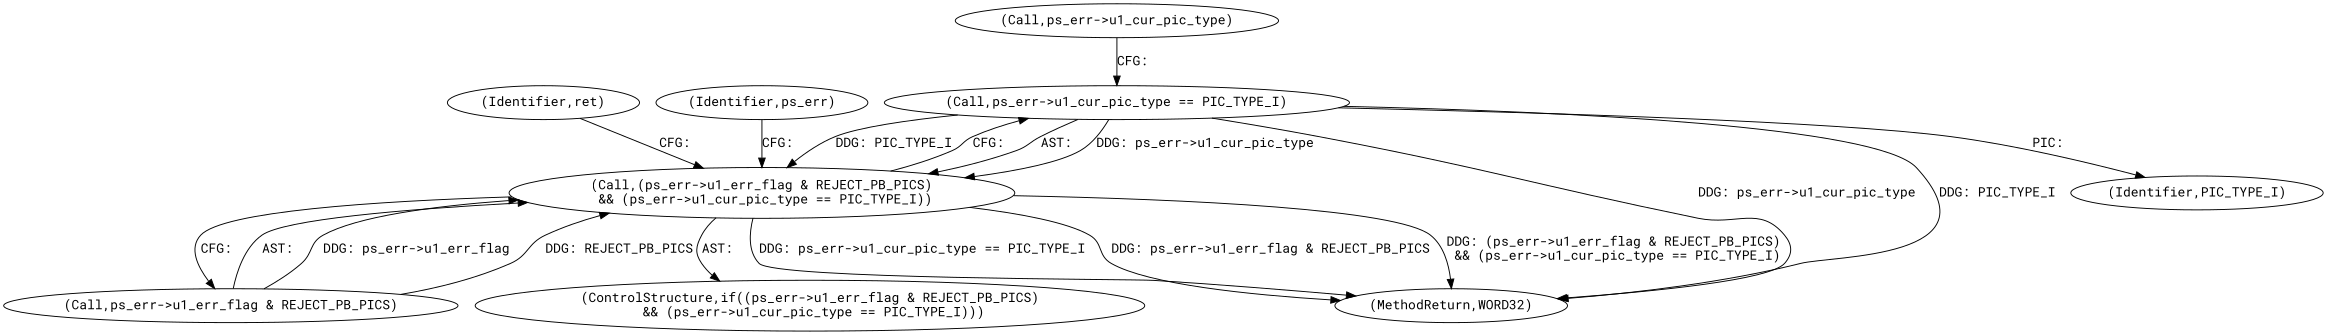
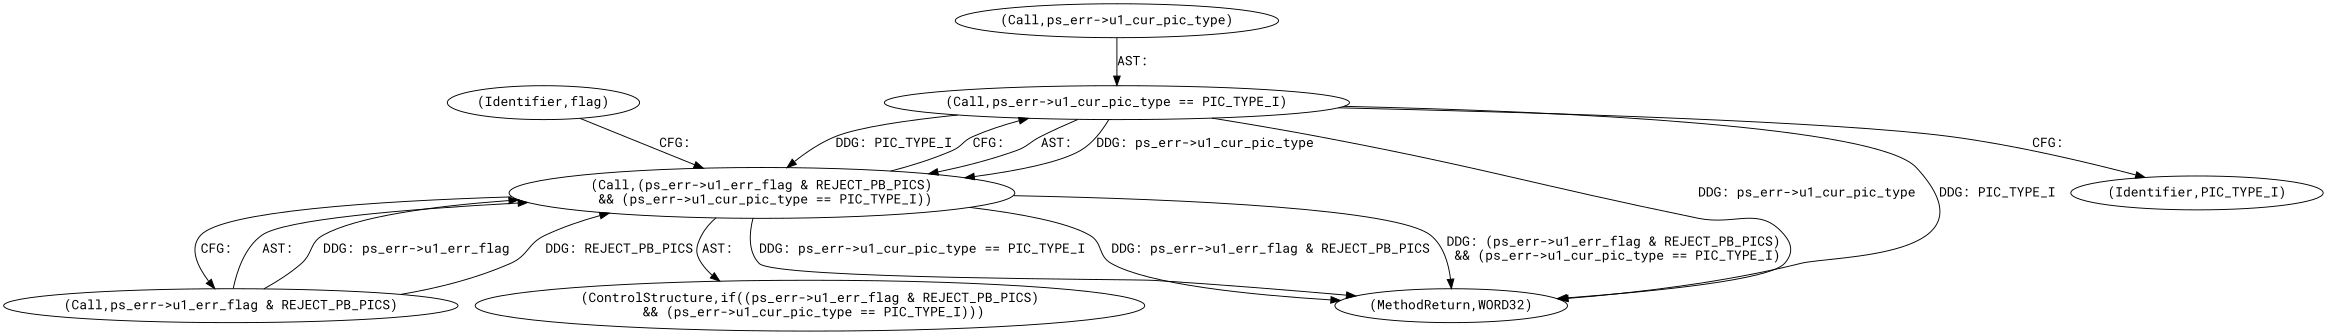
edge "(Call,ps_err->u1_cur_pic_type)" -> "(Call,ps_err->u1_cur_pic_type == PIC_TYPE_I)": label "CFG: " -> "AST: "
node "(Identifier,ret)": label "(Identifier,ret)" -> "(Identifier,flag)"
node "(Identifier,ps_err)": removed
edge "(Call,ps_err->u1_cur_pic_type == PIC_TYPE_I)" -> "(Identifier,PIC_TYPE_I)": label "PIC: " -> "CFG: "
